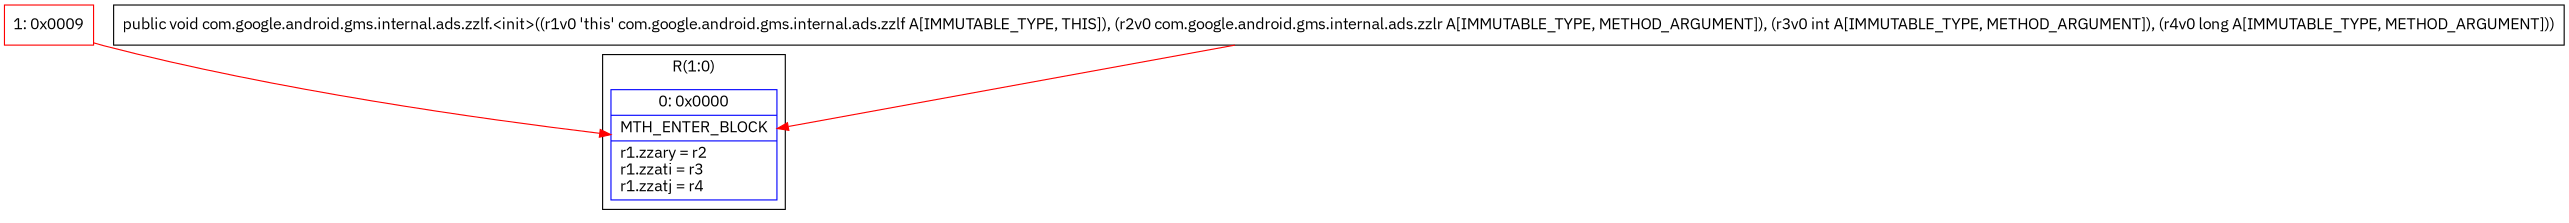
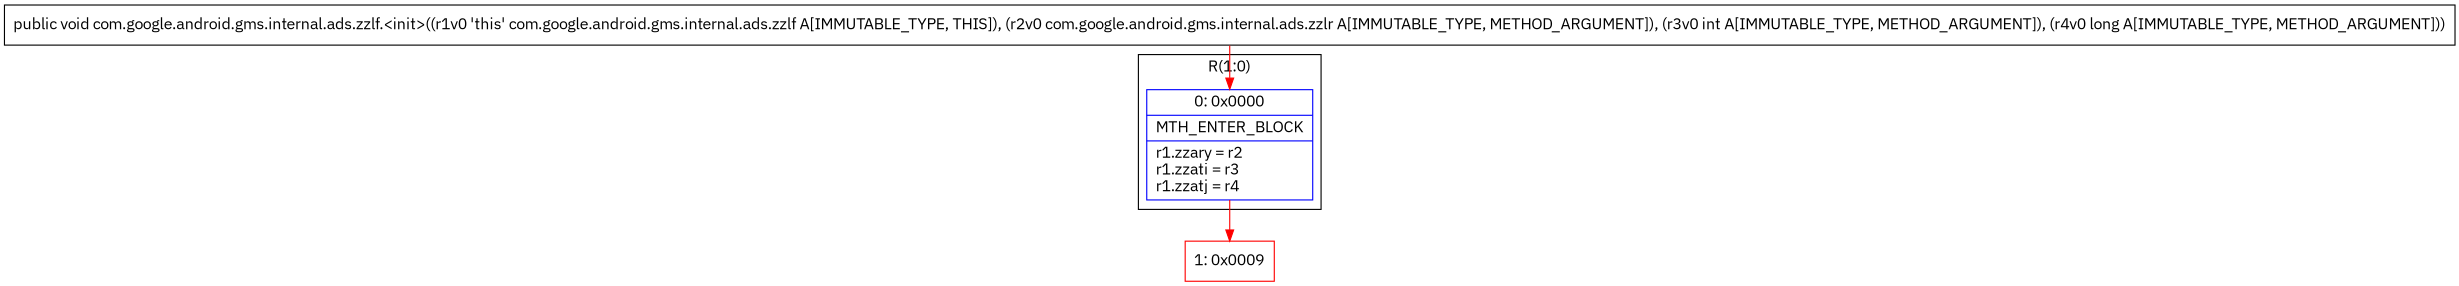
edge "1: 0x0009" -> "0: 0x0000": reversed
